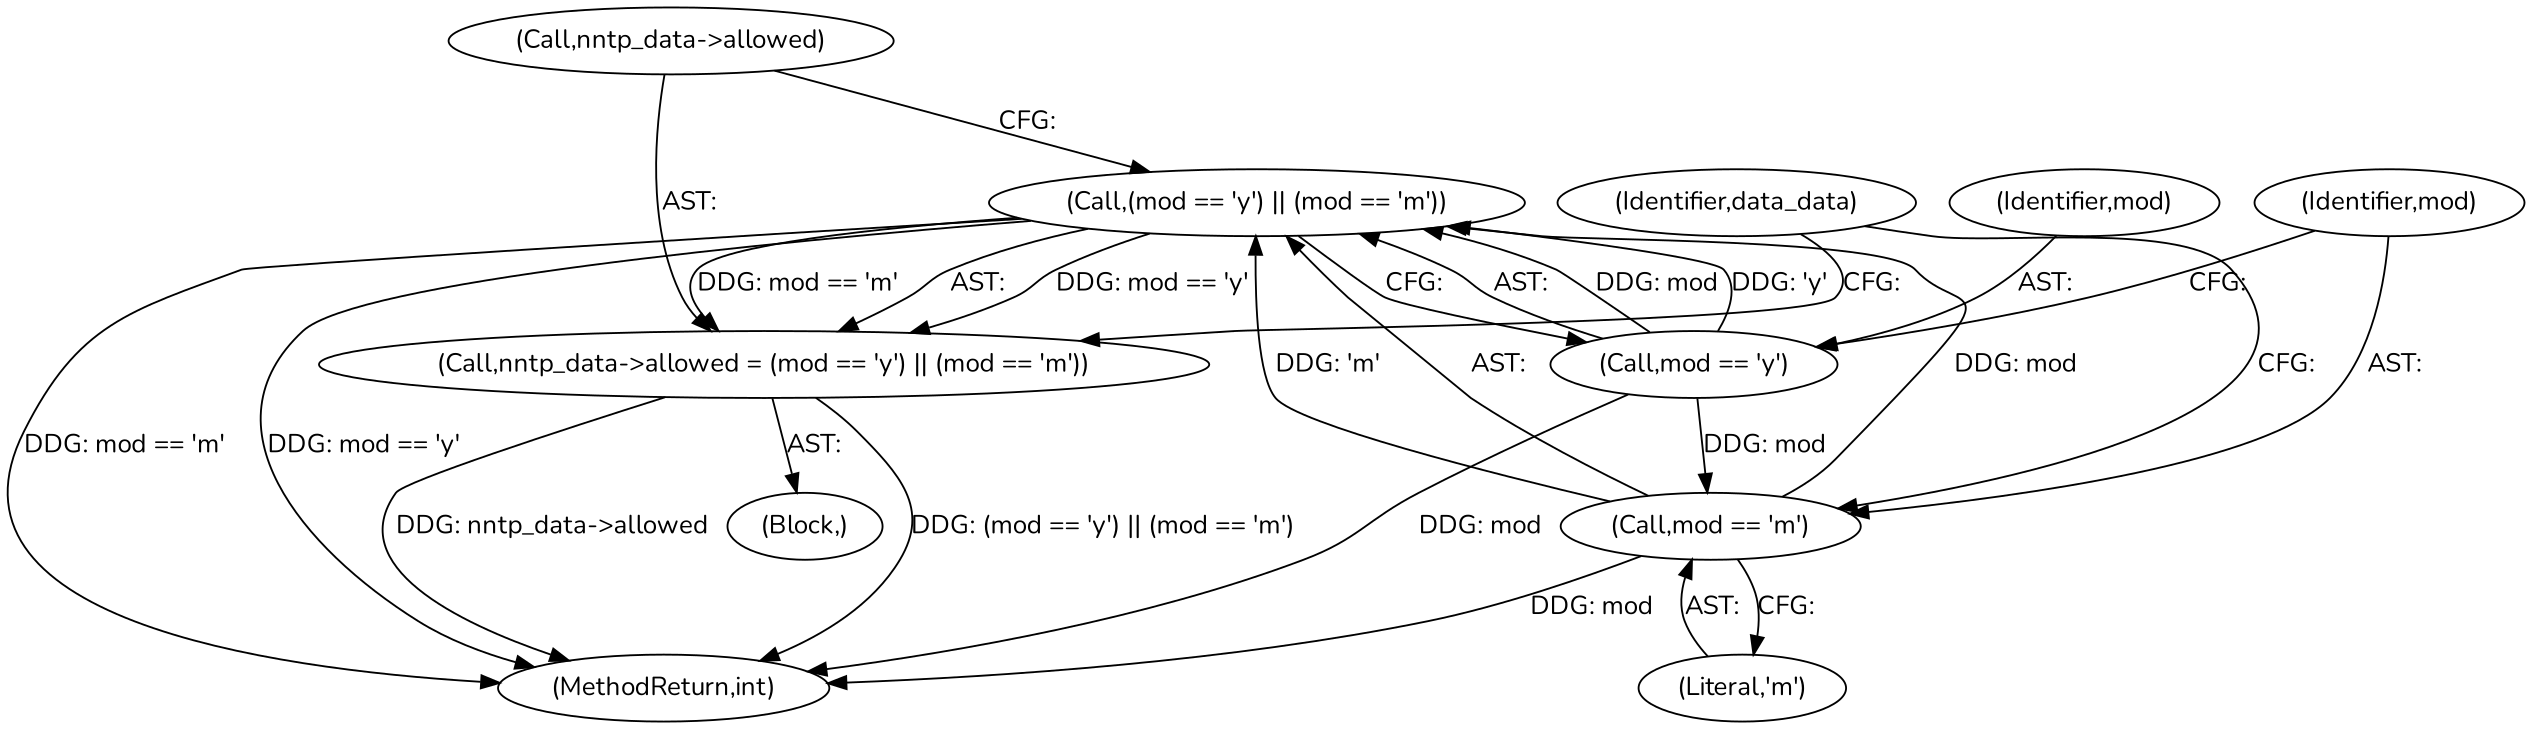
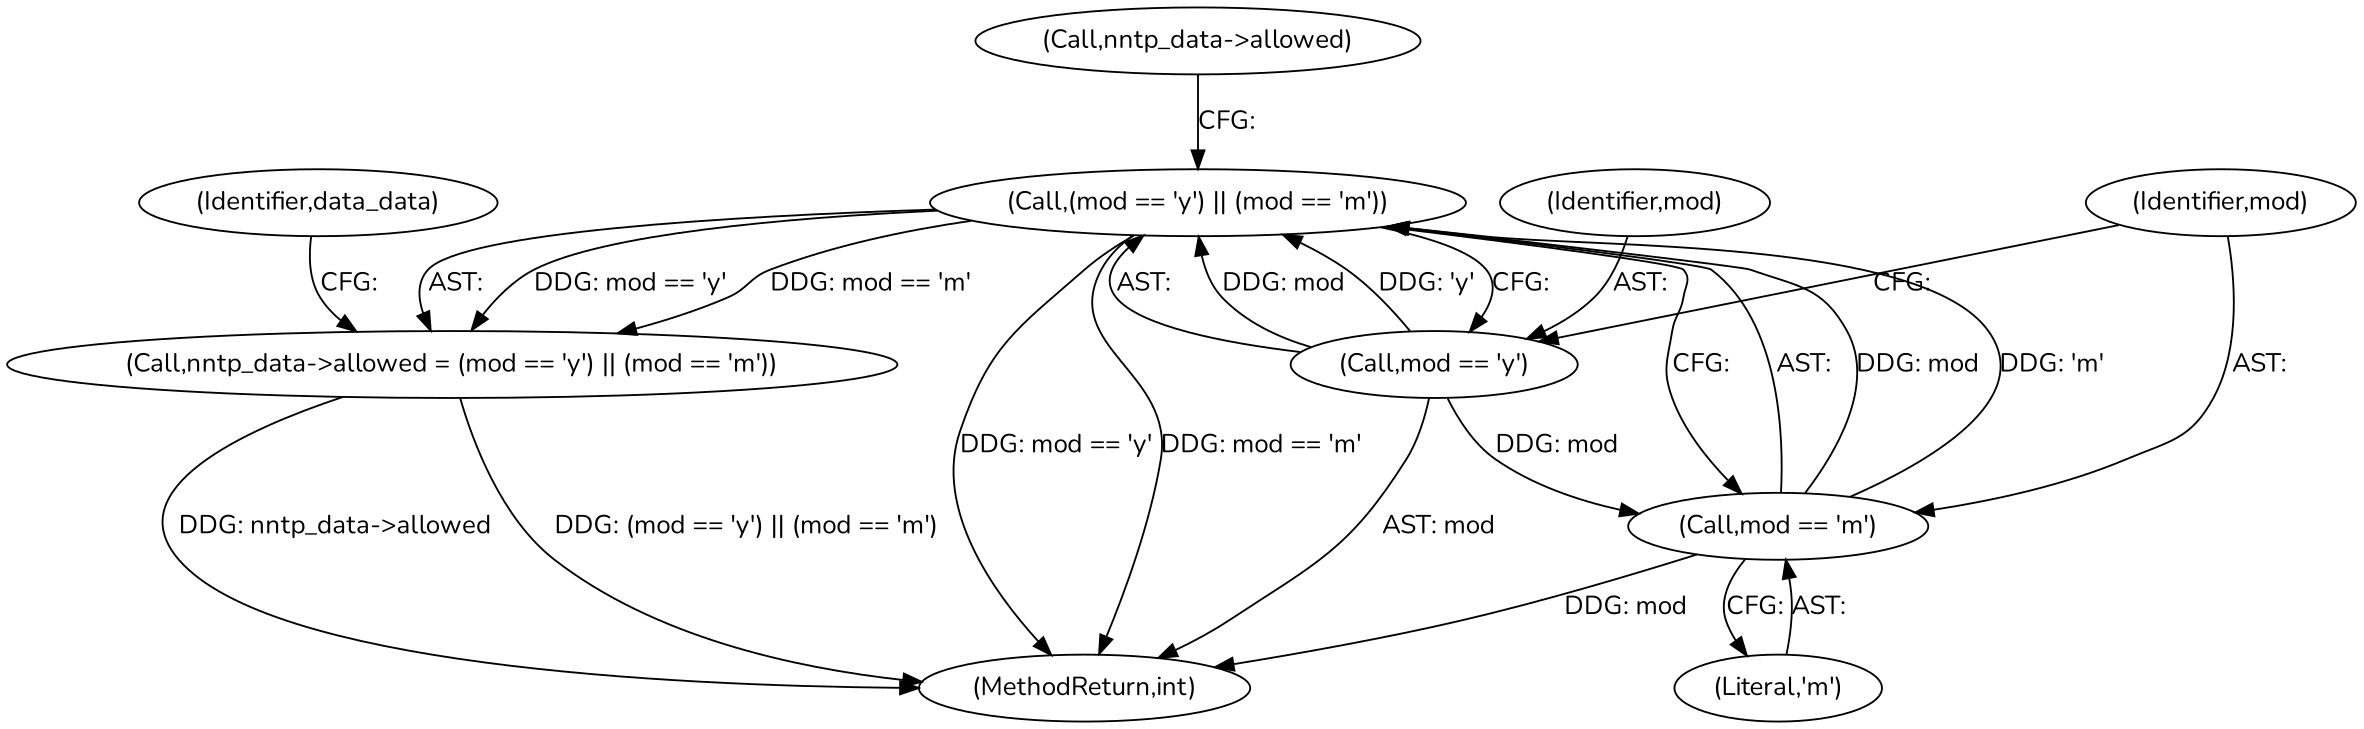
edge "(Call,nntp_data->allowed)" -> "(Call,nntp_data->allowed = (mod == 'y') || (mod == 'm'))": removed, label "AST:"
edge "(Identifier,data_data)" -> "(Call,mod == 'm')": now "(Call,(mod == 'y') || (mod == 'm'))" -> "(Call,mod == 'm')"
node "(Block,)": removed
edge "(Call,mod == 'y')" -> "(MethodReturn,int)": label "DDG: mod" -> "AST: mod"
